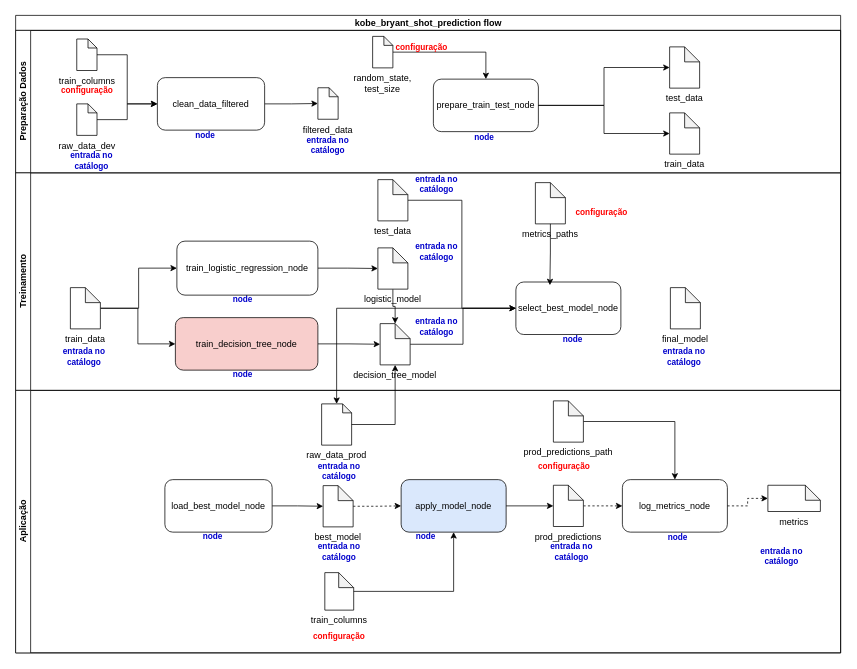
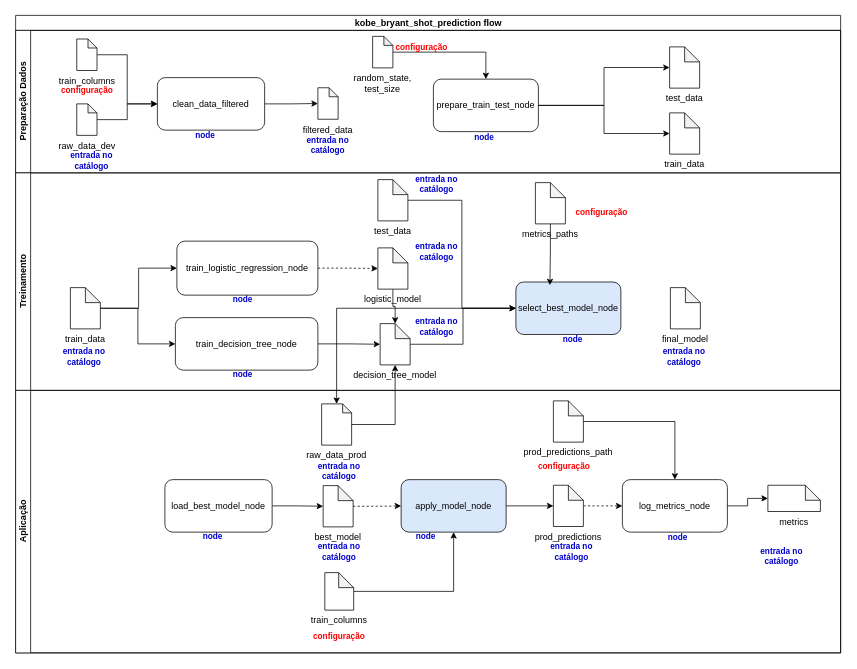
edge "train_logistic_regression_node" -> "logistic_model": style solid -> dashed
node "select_best_model_node": fillcolor #ffffff -> #dae8fc
node "train_decision_tree_node": fillcolor #f8cecc -> #ffffff
edge "log_metrics_node" -> "metrics": style dashed -> solid
